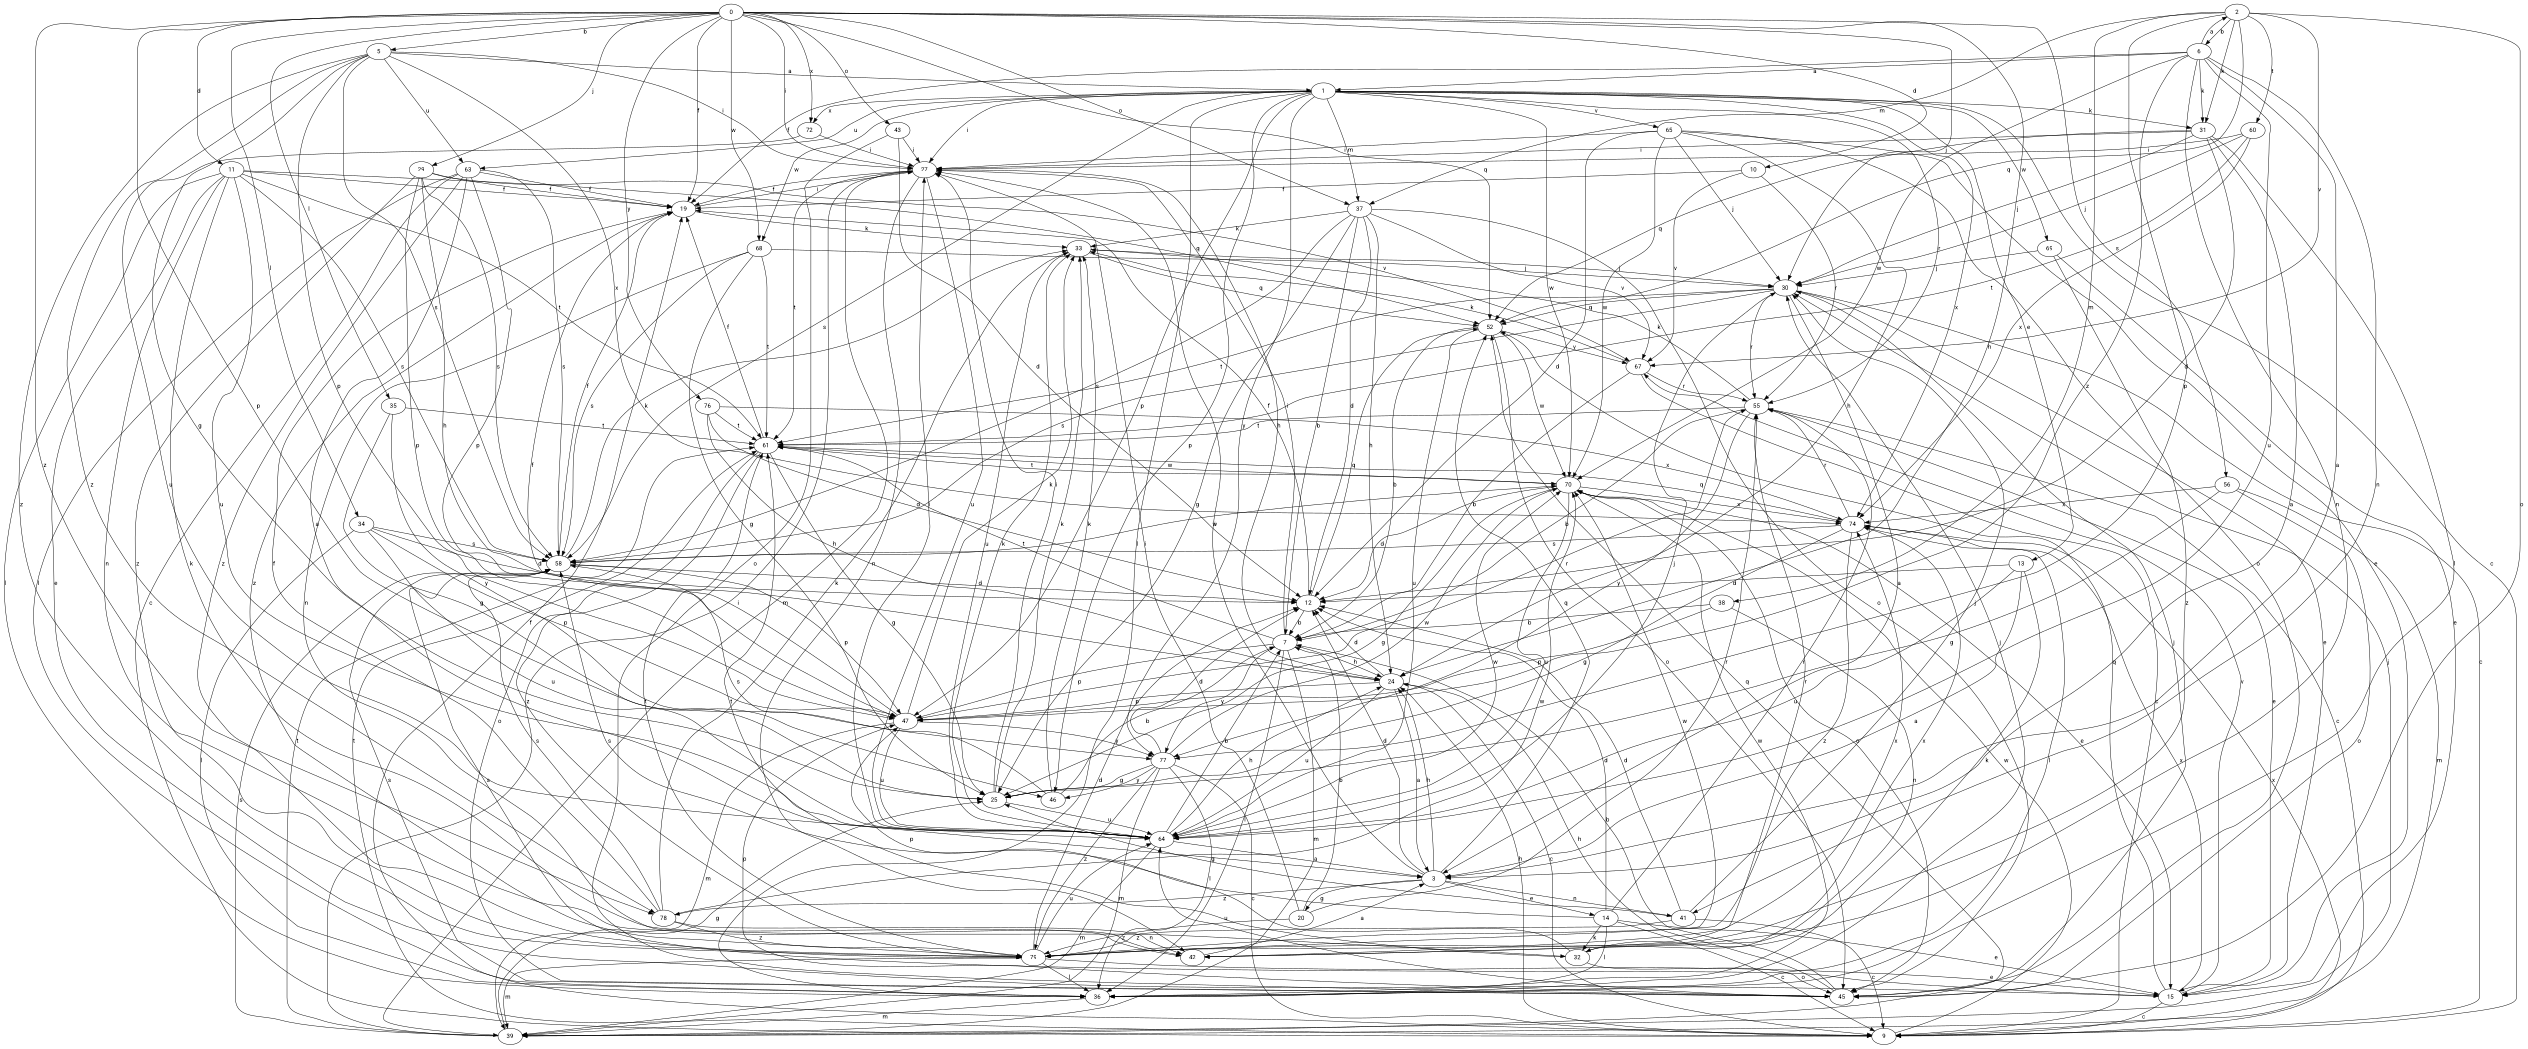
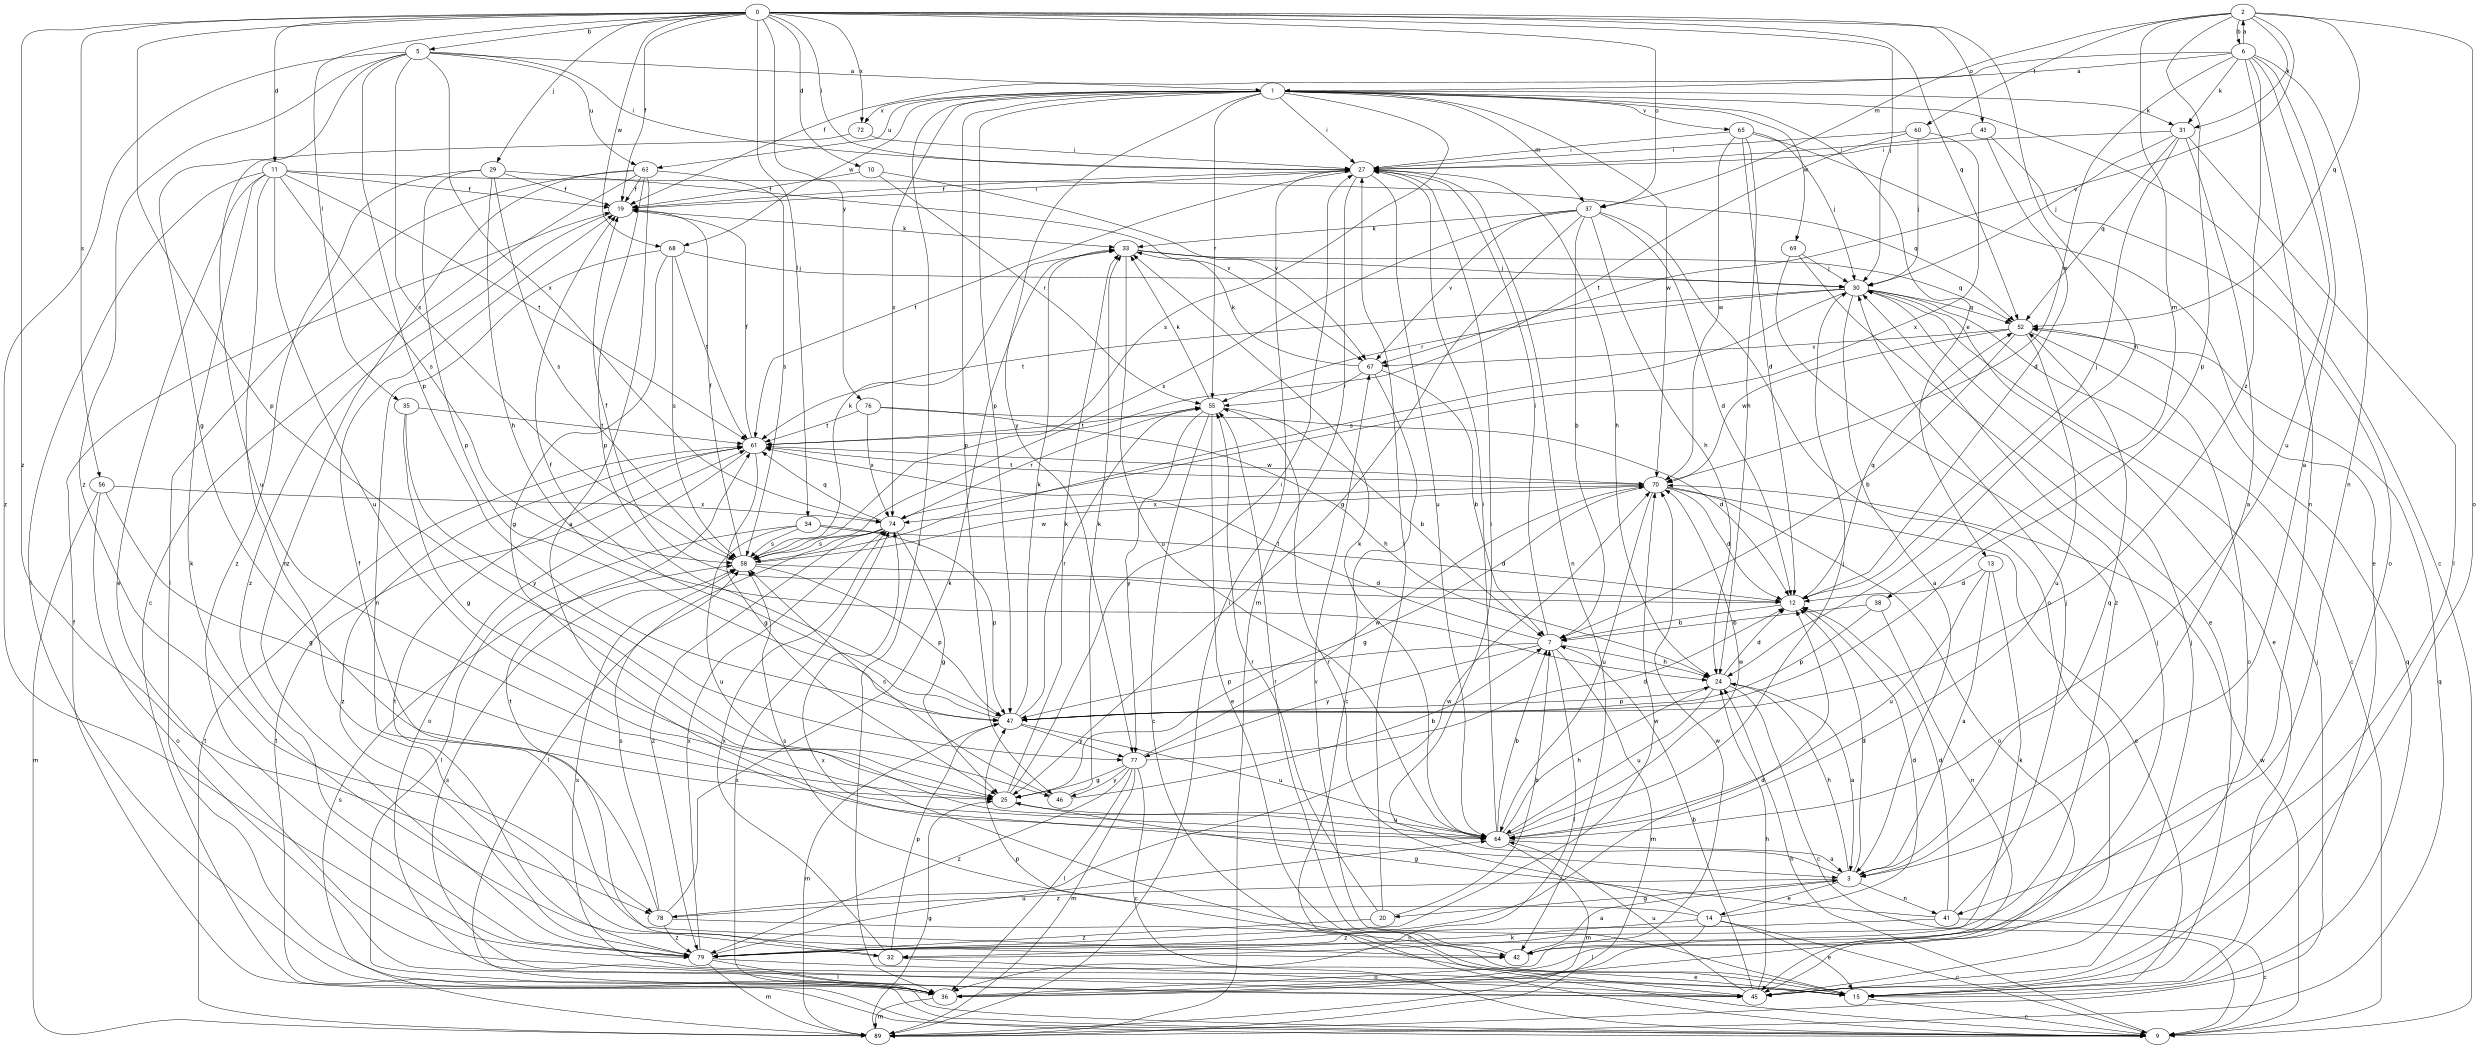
edge "31" -> "12": label "d" -> "j"
edge "65" -> "45": removed, label "o"
edge "2" -> "77": now "2" -> "47"
node "39": label "39" -> "89"
